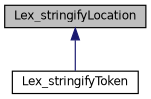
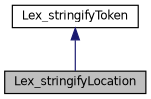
edge "Lex_stringifyToken" -> "Lex_stringifyLocation": reversed
